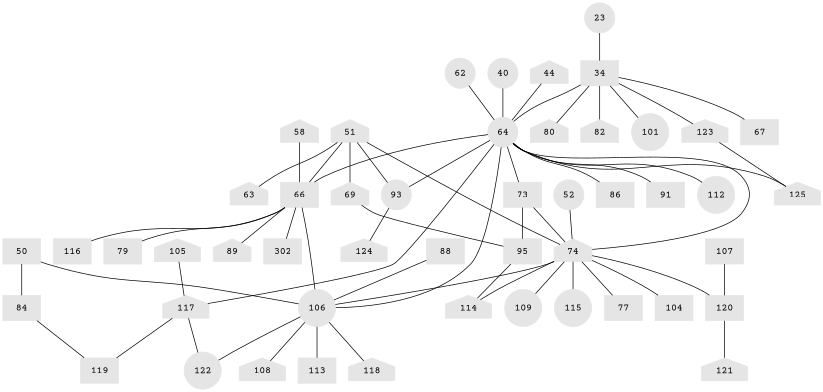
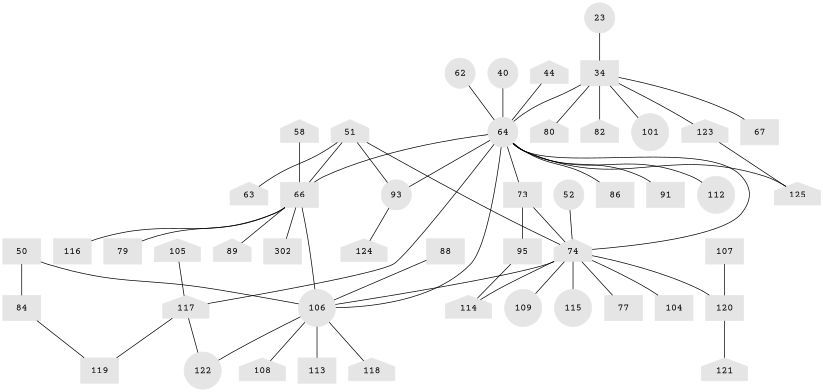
node "69": removed
